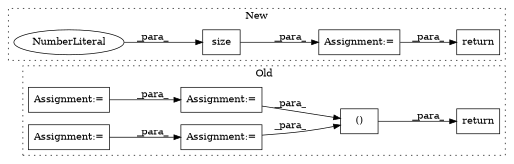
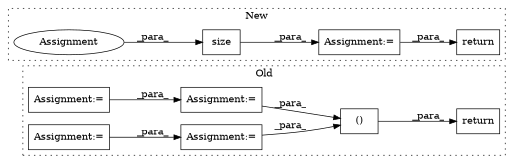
node "NumberLiteral": label "NumberLiteral" -> "Assignment"
